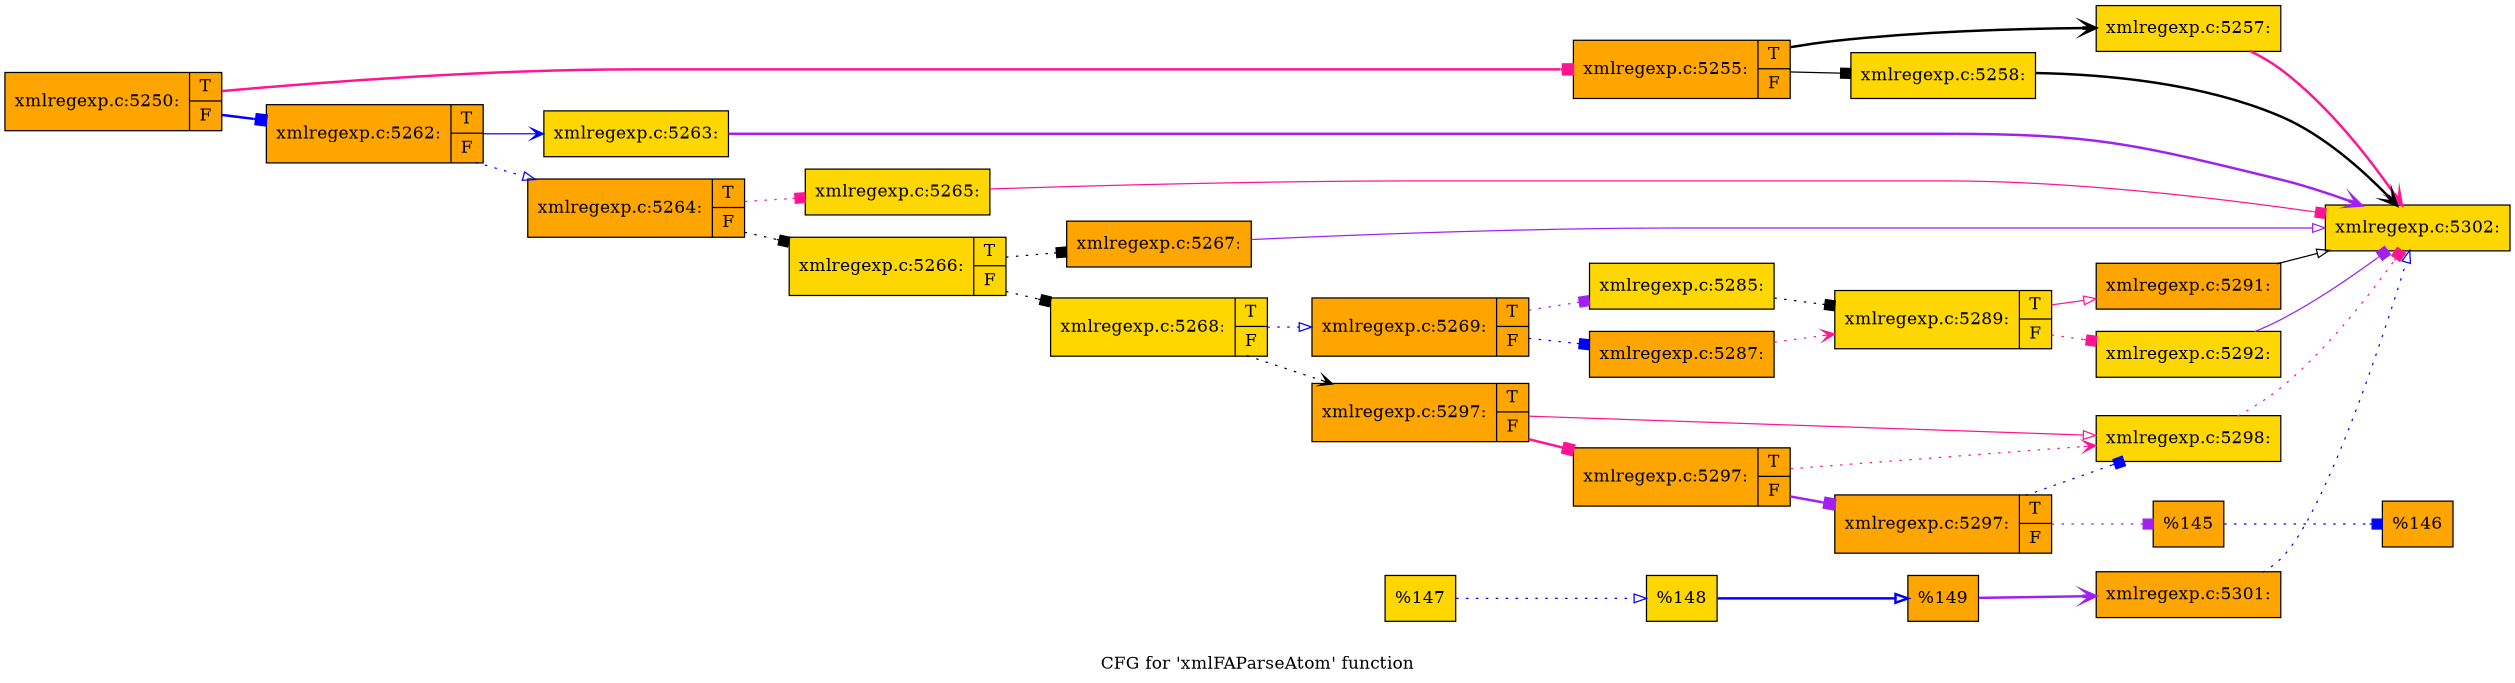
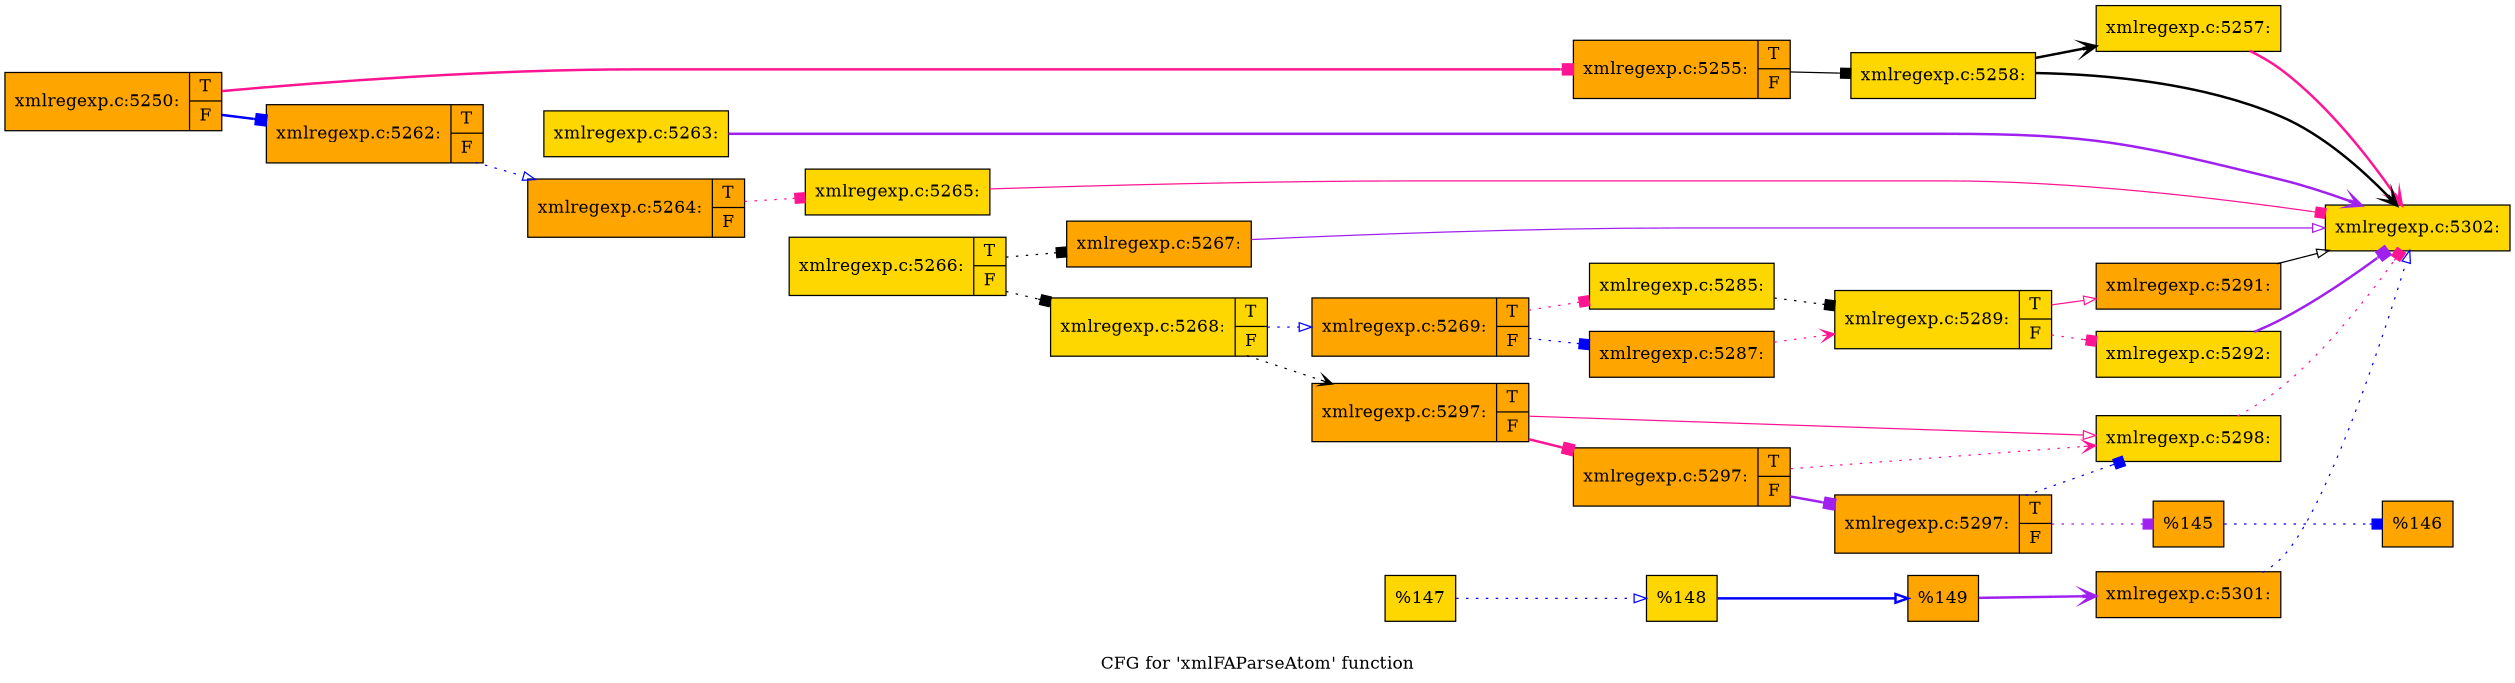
edge "xmlregexp.c:5255:" -> "xmlregexp.c:5257:": now "xmlregexp.c:5258:" -> "xmlregexp.c:5257:"
edge "xmlregexp.c:5262:" -> "xmlregexp.c:5263:": removed
edge "xmlregexp.c:5264:" -> "xmlregexp.c:5266:": removed
edge "xmlregexp.c:5292:" -> "xmlregexp.c:5302:": style solid -> bold
edge "xmlregexp.c:5269:" -> "xmlregexp.c:5285:": color purple -> deeppink
